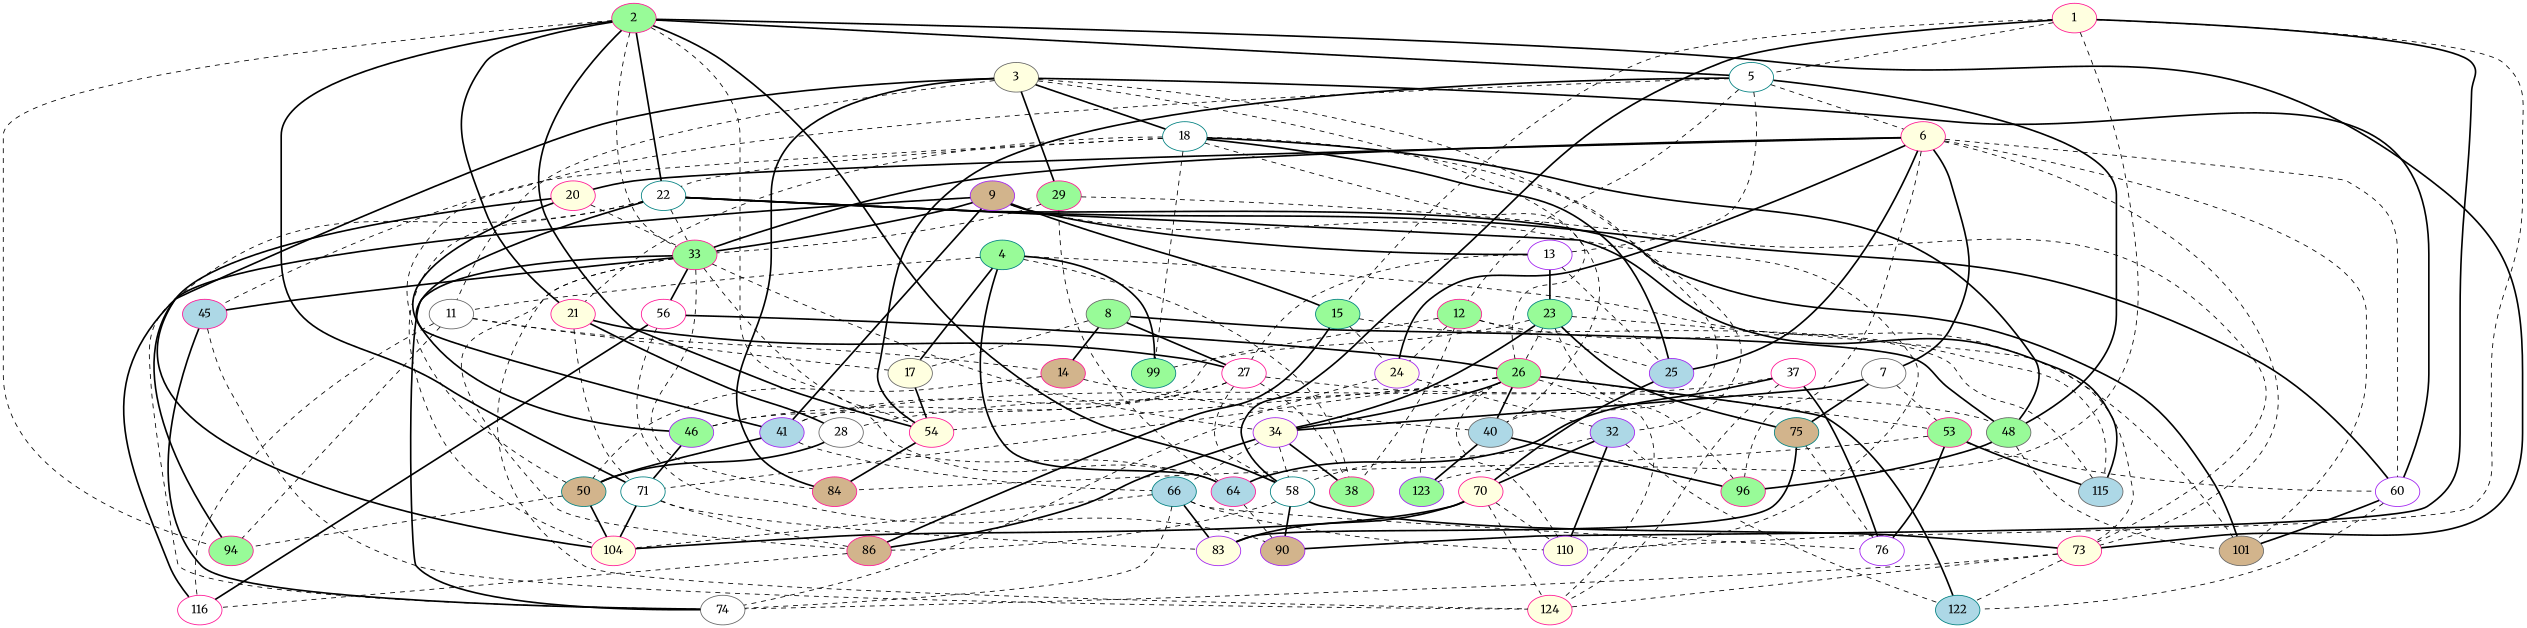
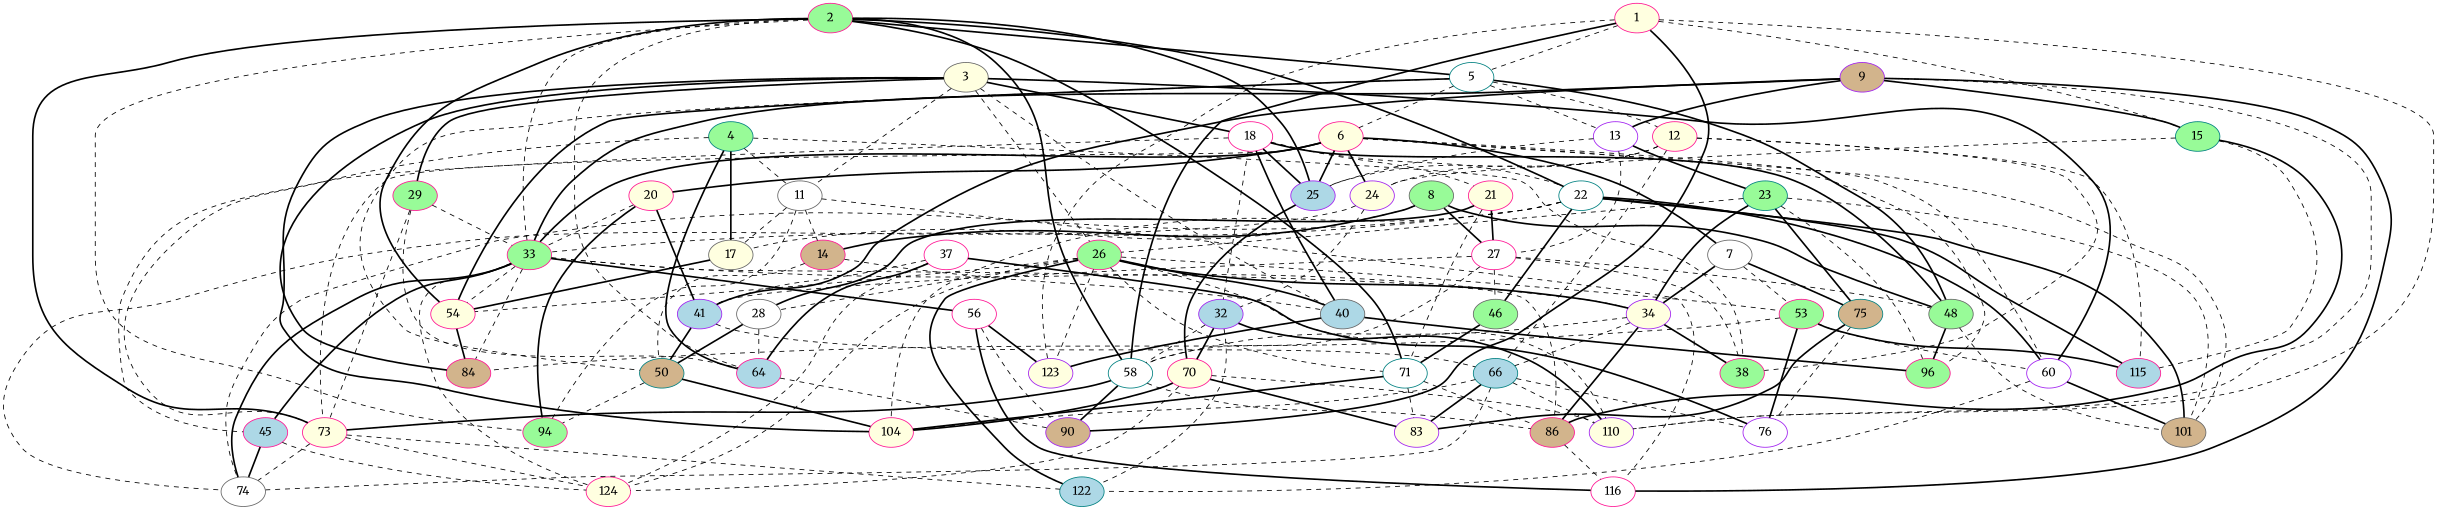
edge "2" -- "21": now "2" -- "25"
node "18": color teal -> deeppink
edge "18" -- "40": style dashed -> bold
node "12": fillcolor palegreen -> lightyellow
edge "56" -- "26": now "56" -- "123"
node "99": removed
edge "12" -- "46": now "12" -- "66"
node "46": color purple -> gray40
node "123": fillcolor palegreen -> lightyellow
node "115": color gray40 -> deeppink
